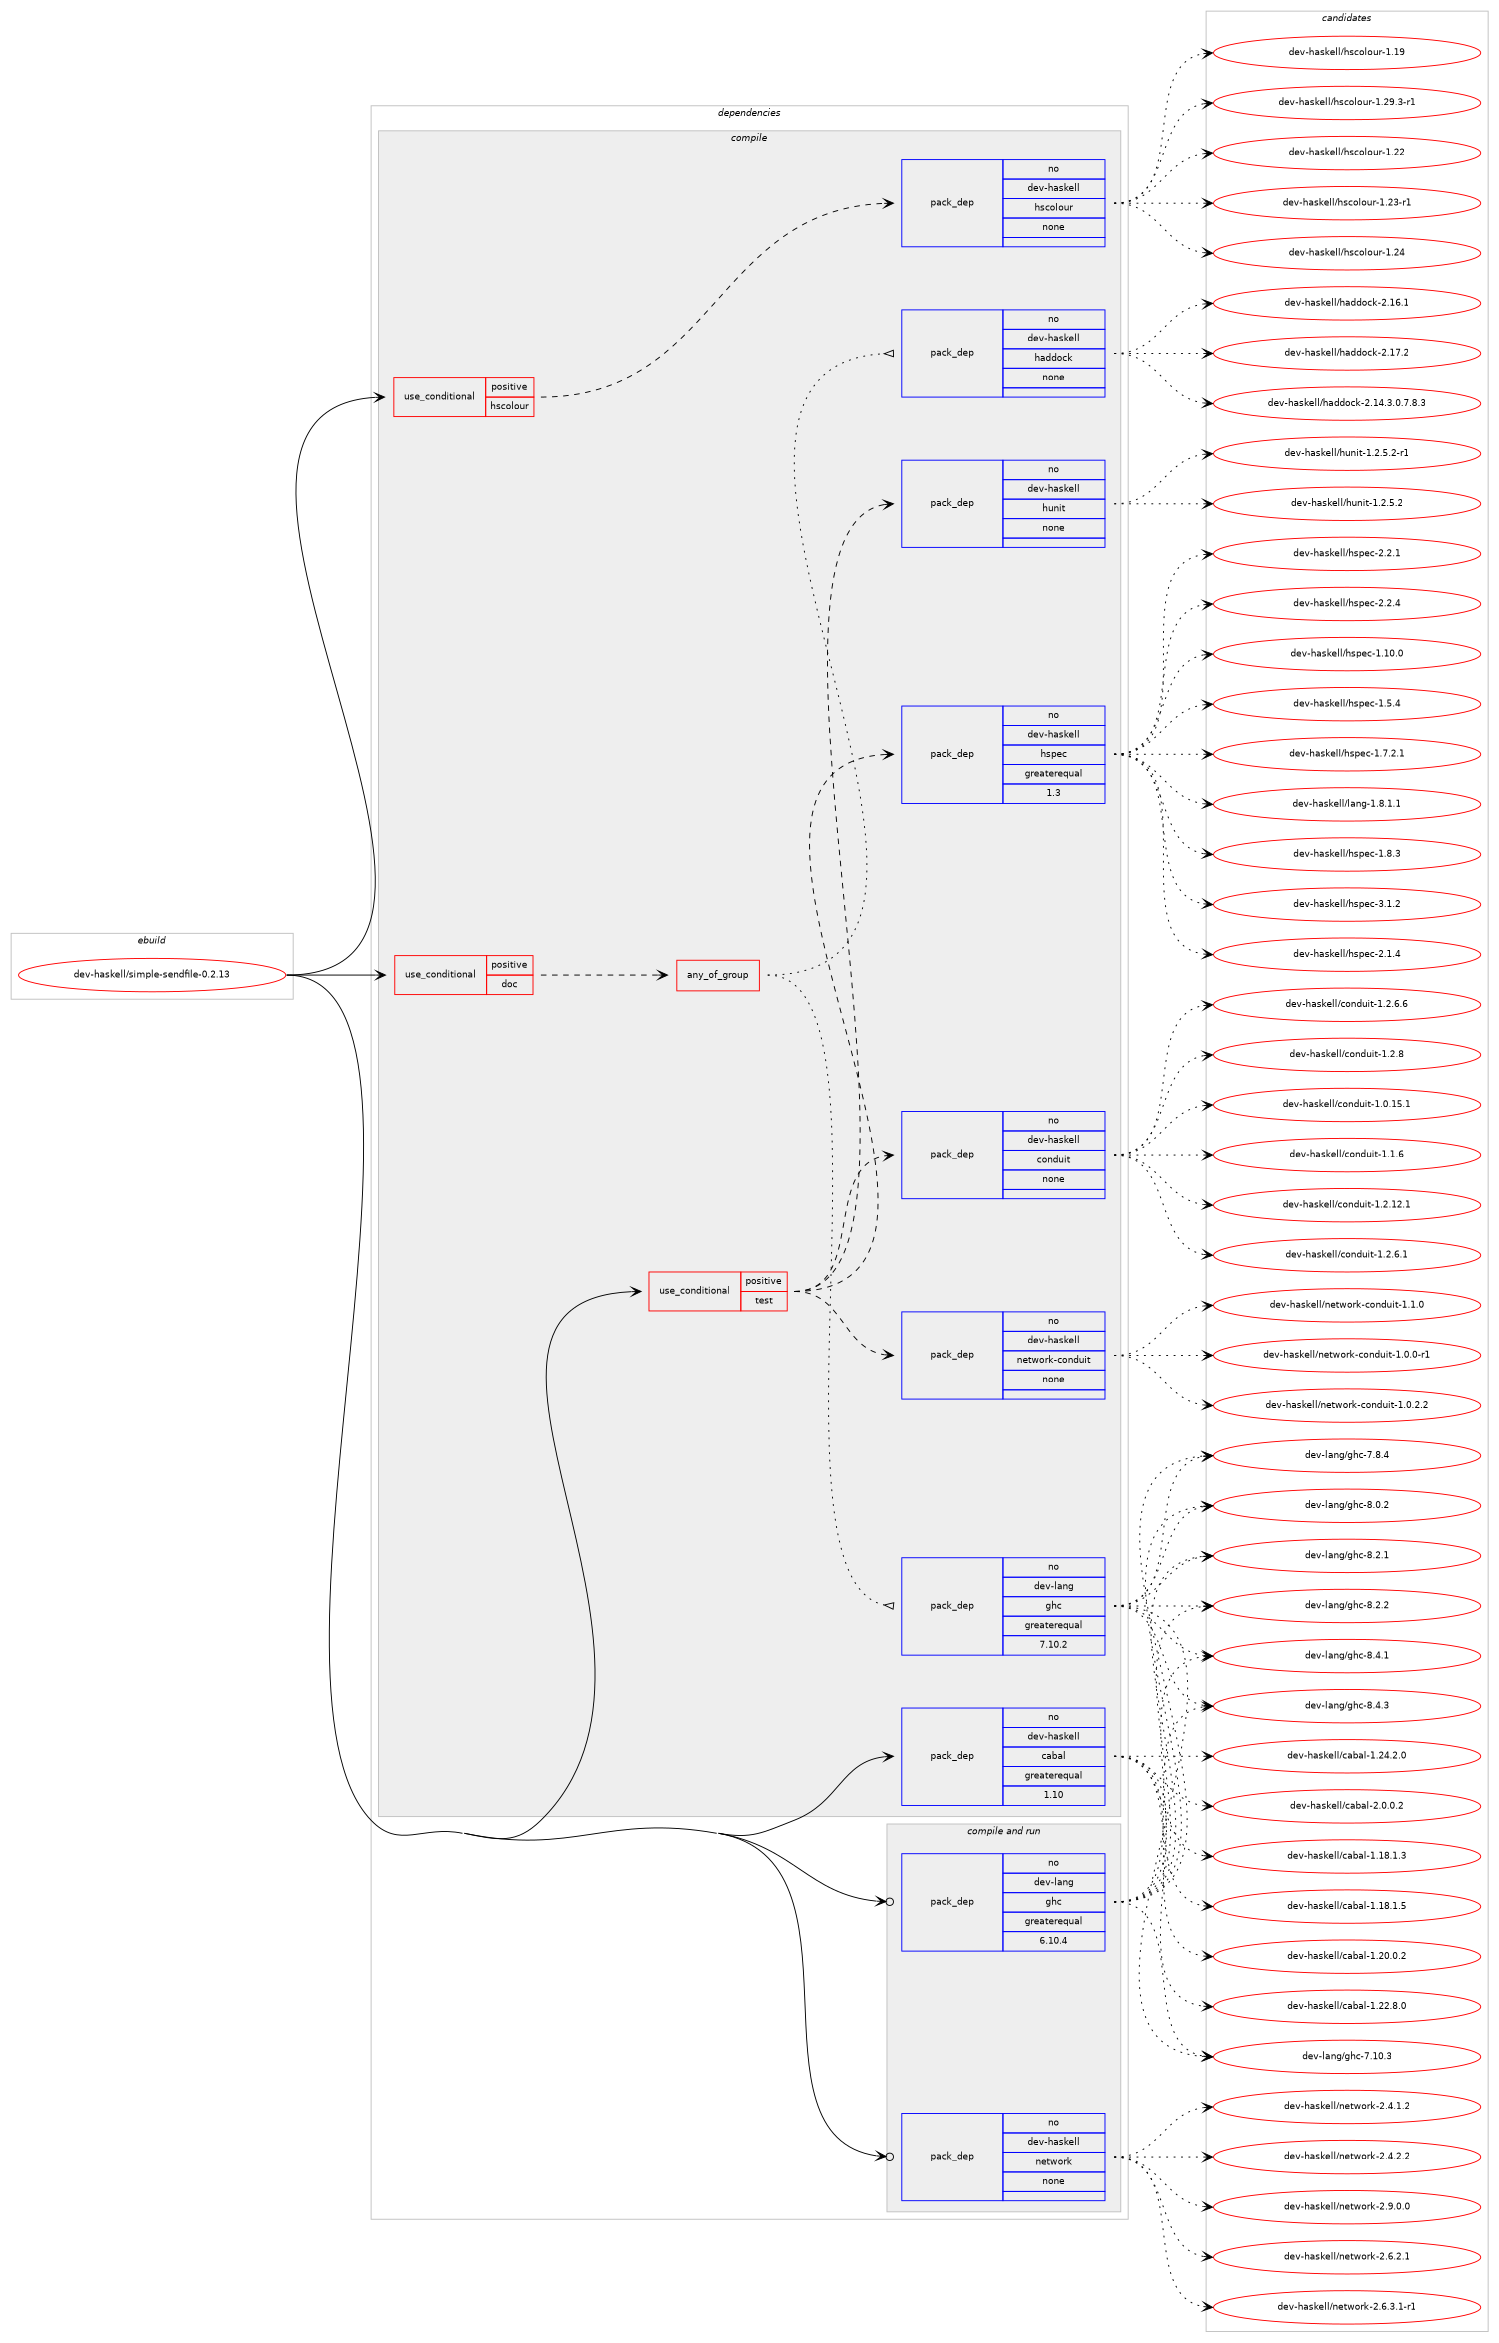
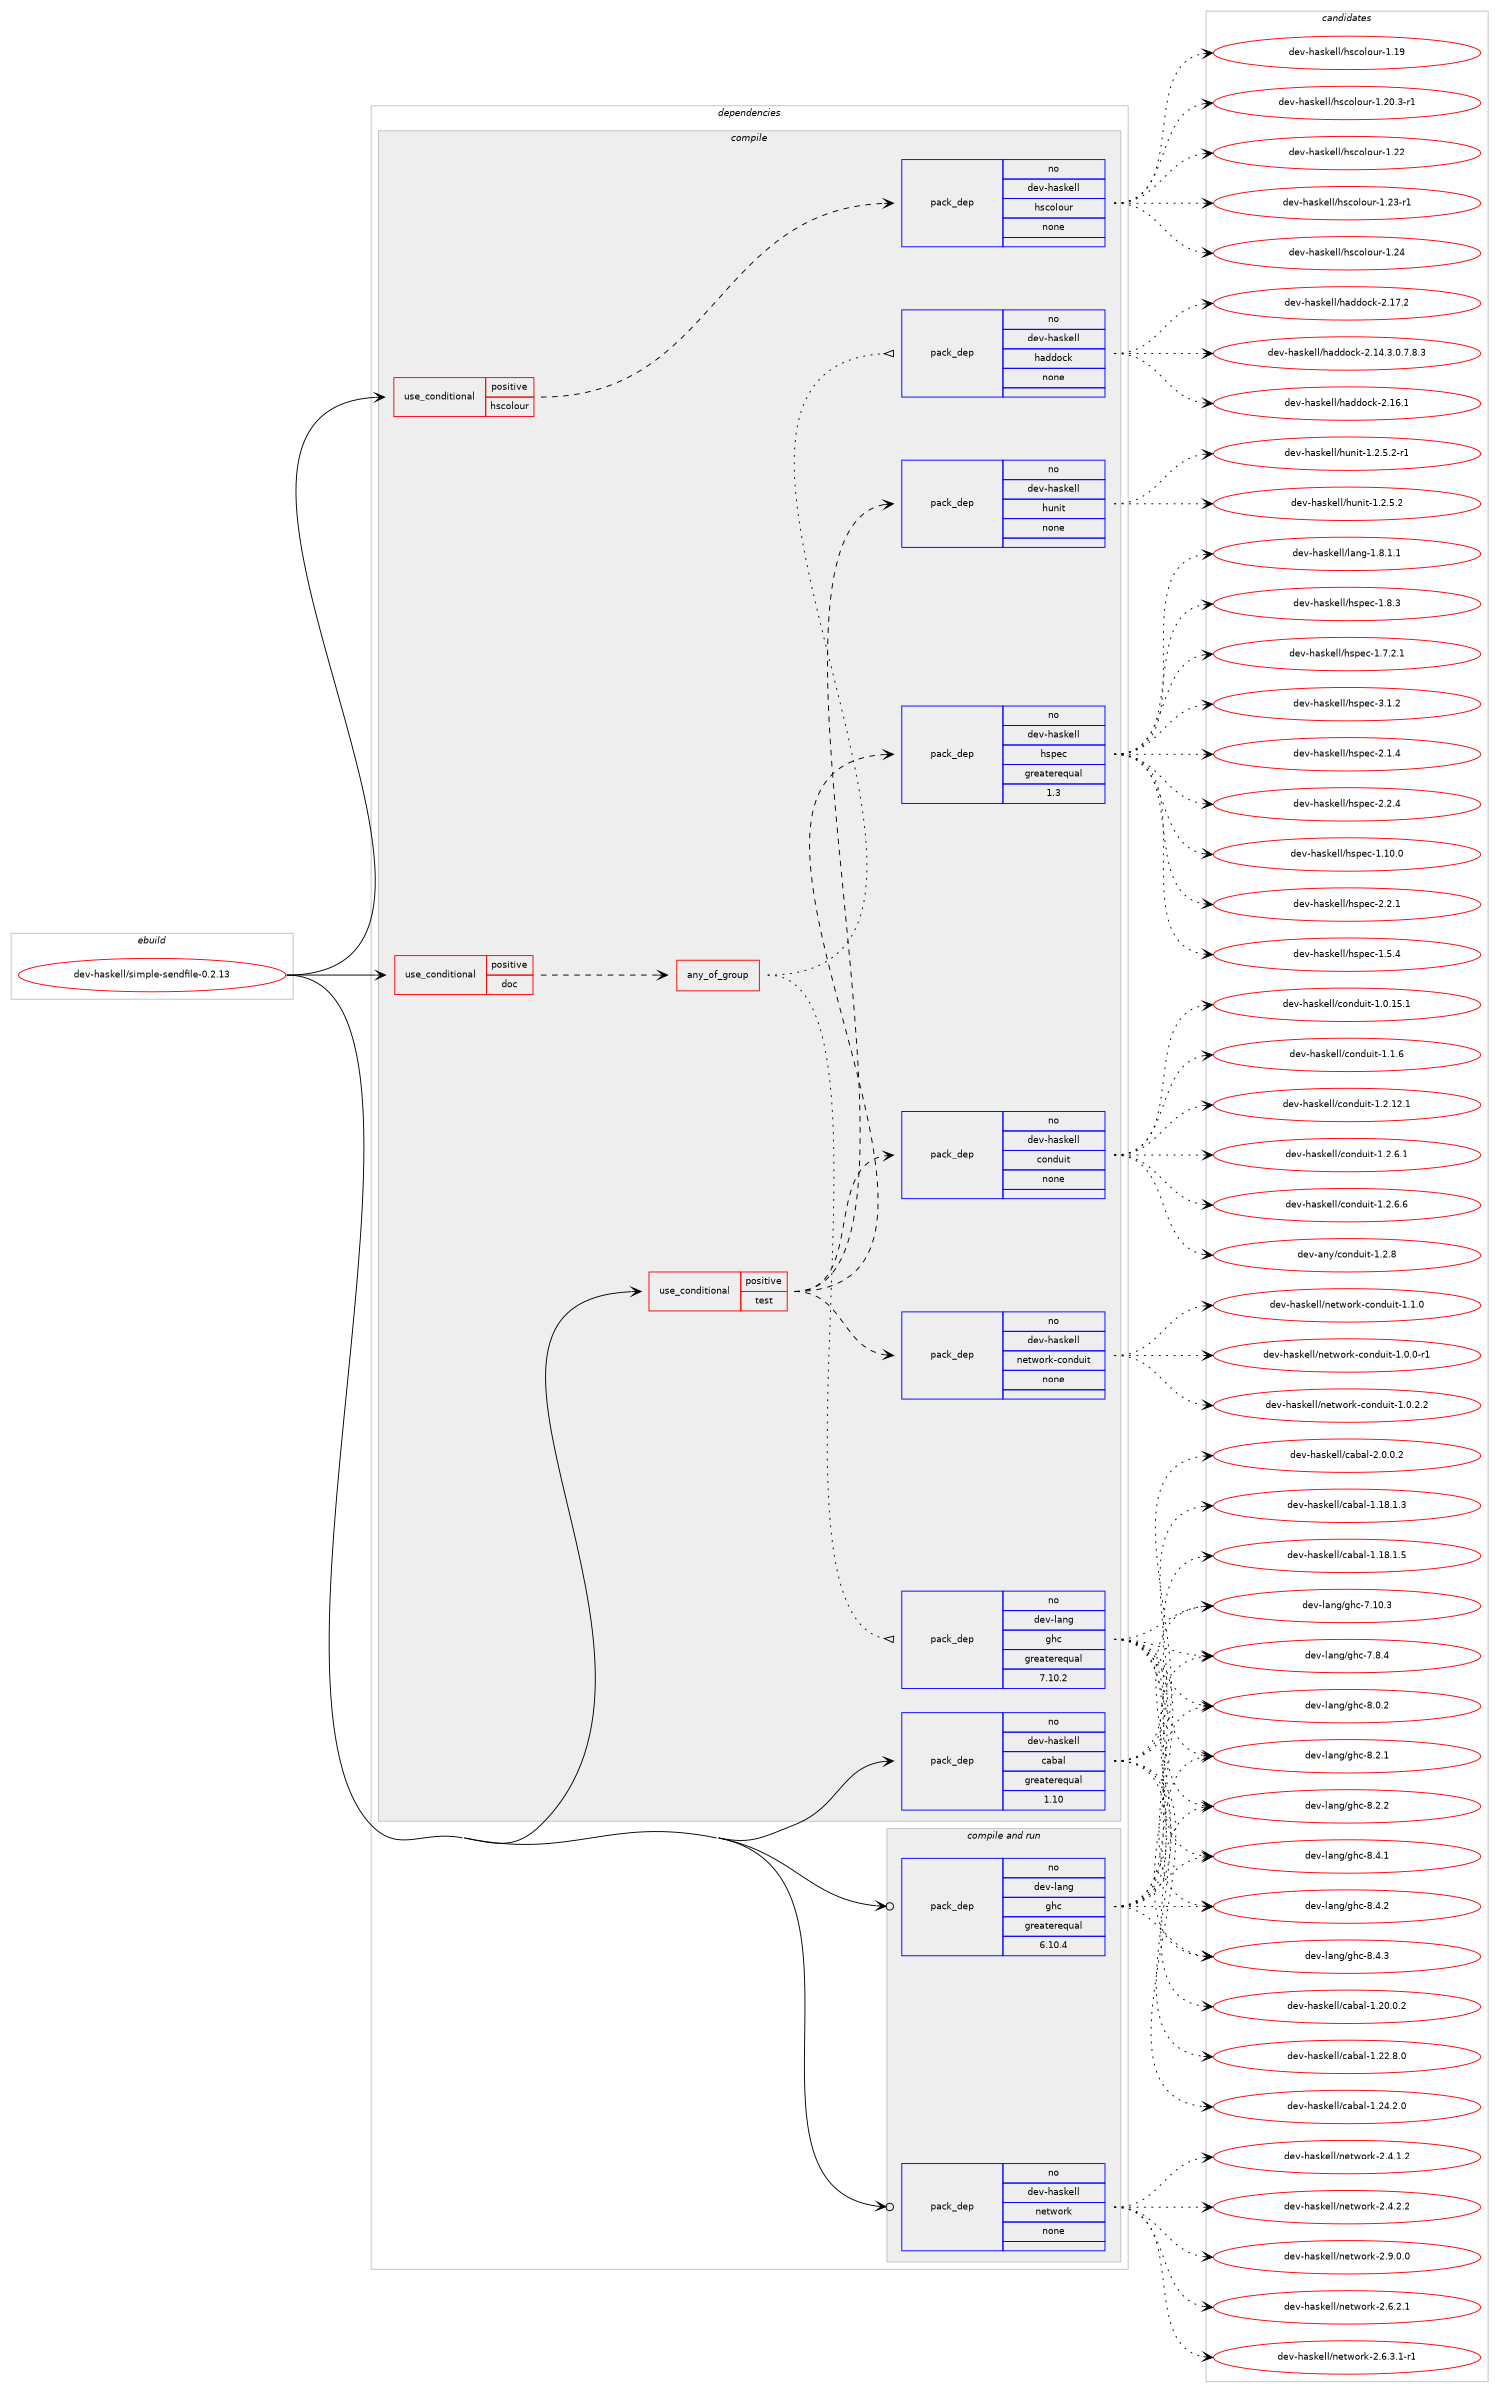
node "dev-haskell/hscolour-1.29.3-r1": label "dev-haskell/hscolour-1.29.3-r1" -> "dev-haskell/hscolour-1.20.3-r1"
node "dev-haskell/conduit-1.2.8": label "dev-haskell/conduit-1.2.8" -> "dev-any/conduit-1.2.8"
node "dev-lang/ghc-8.4.2": added
